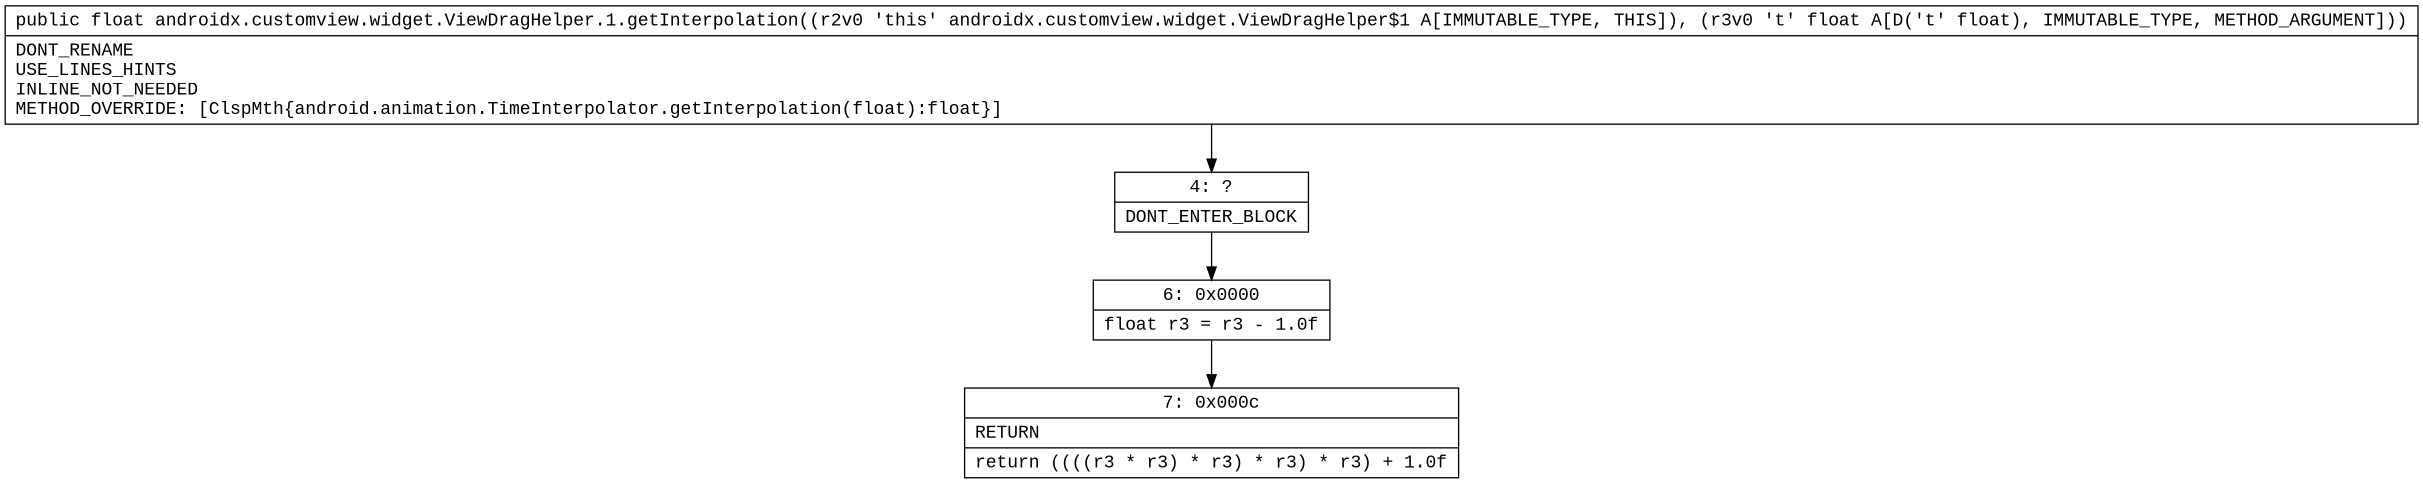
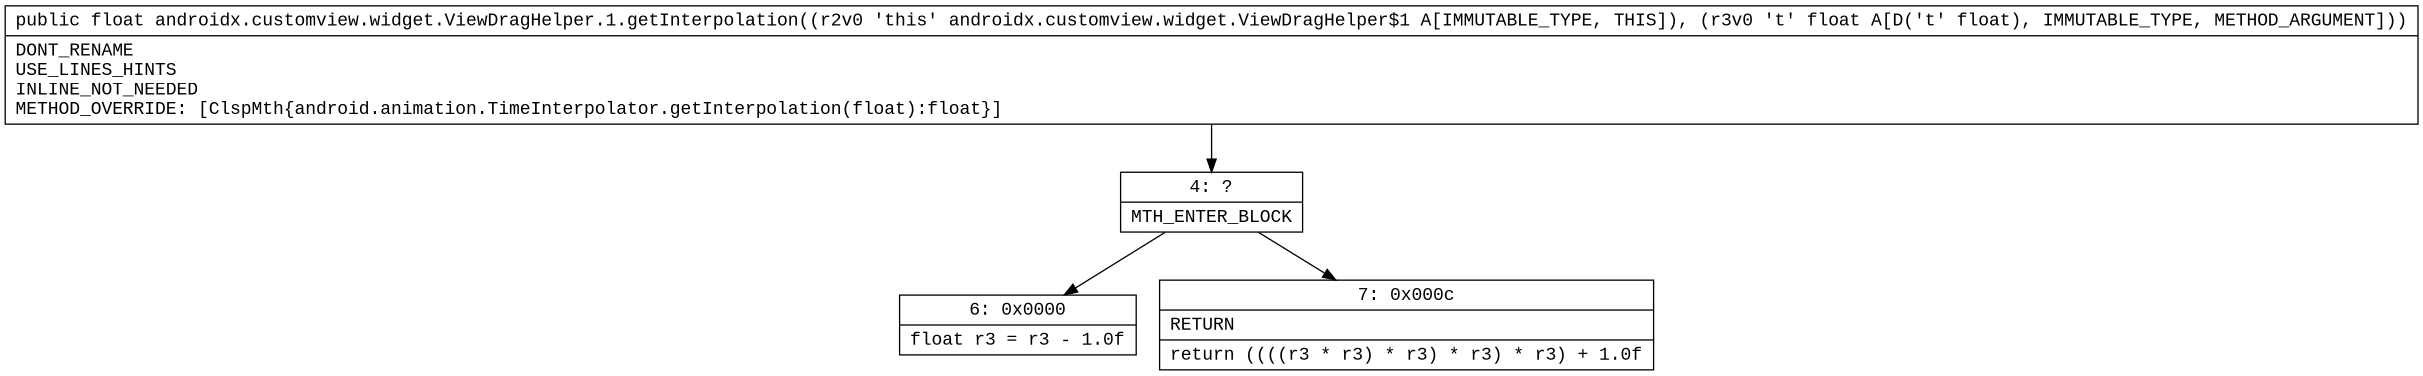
node "4: ?": text "DONT_ENTER_BLOCK" -> "MTH_ENTER_BLOCK"
edge "6: 0x0000" -> "7: 0x000c": now "4: ?" -> "7: 0x000c"
